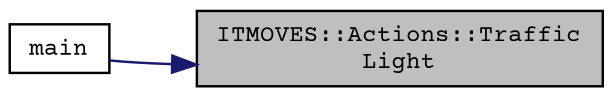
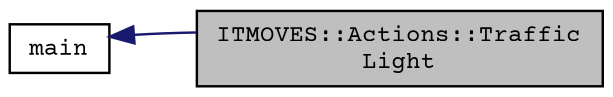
edge "main" -> "ITMOVES::Actions::Traffic Light": reversed
